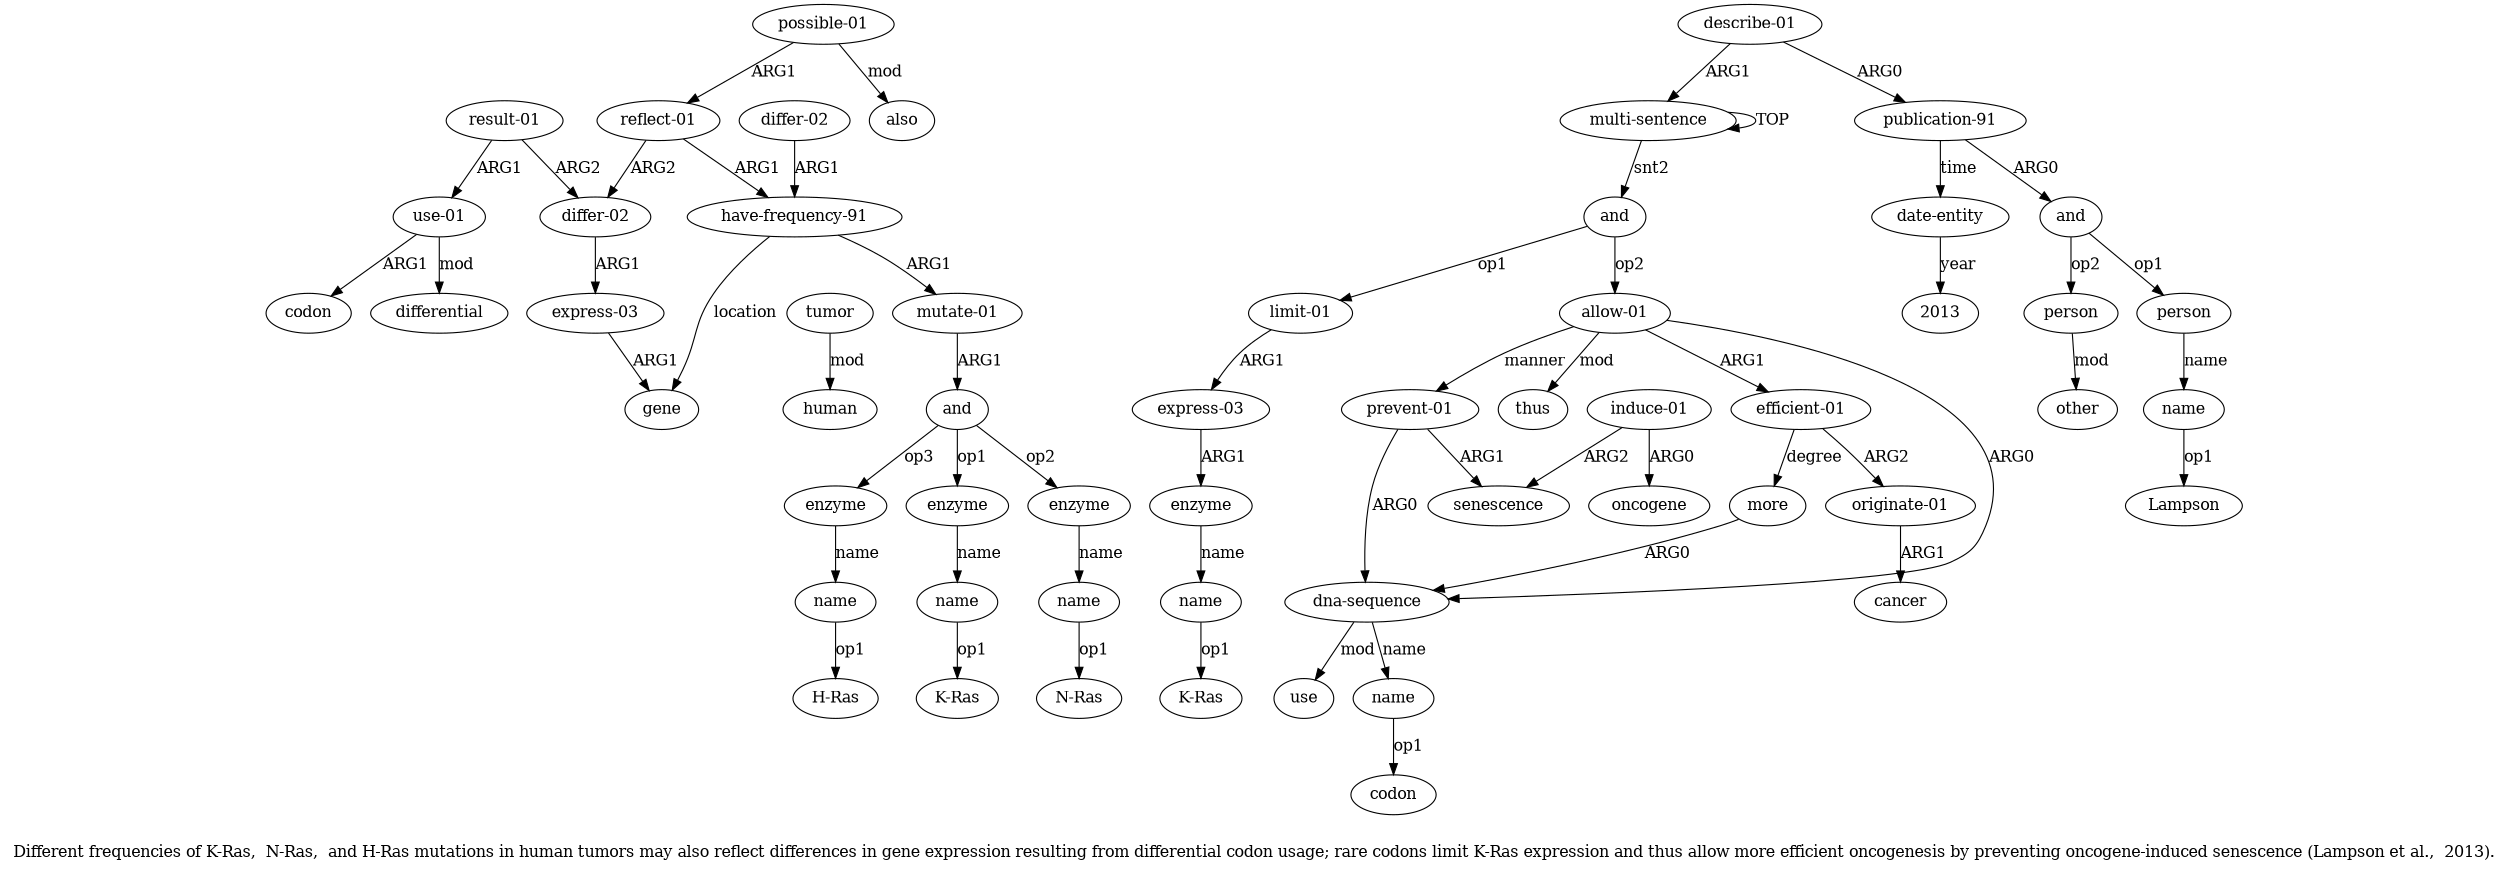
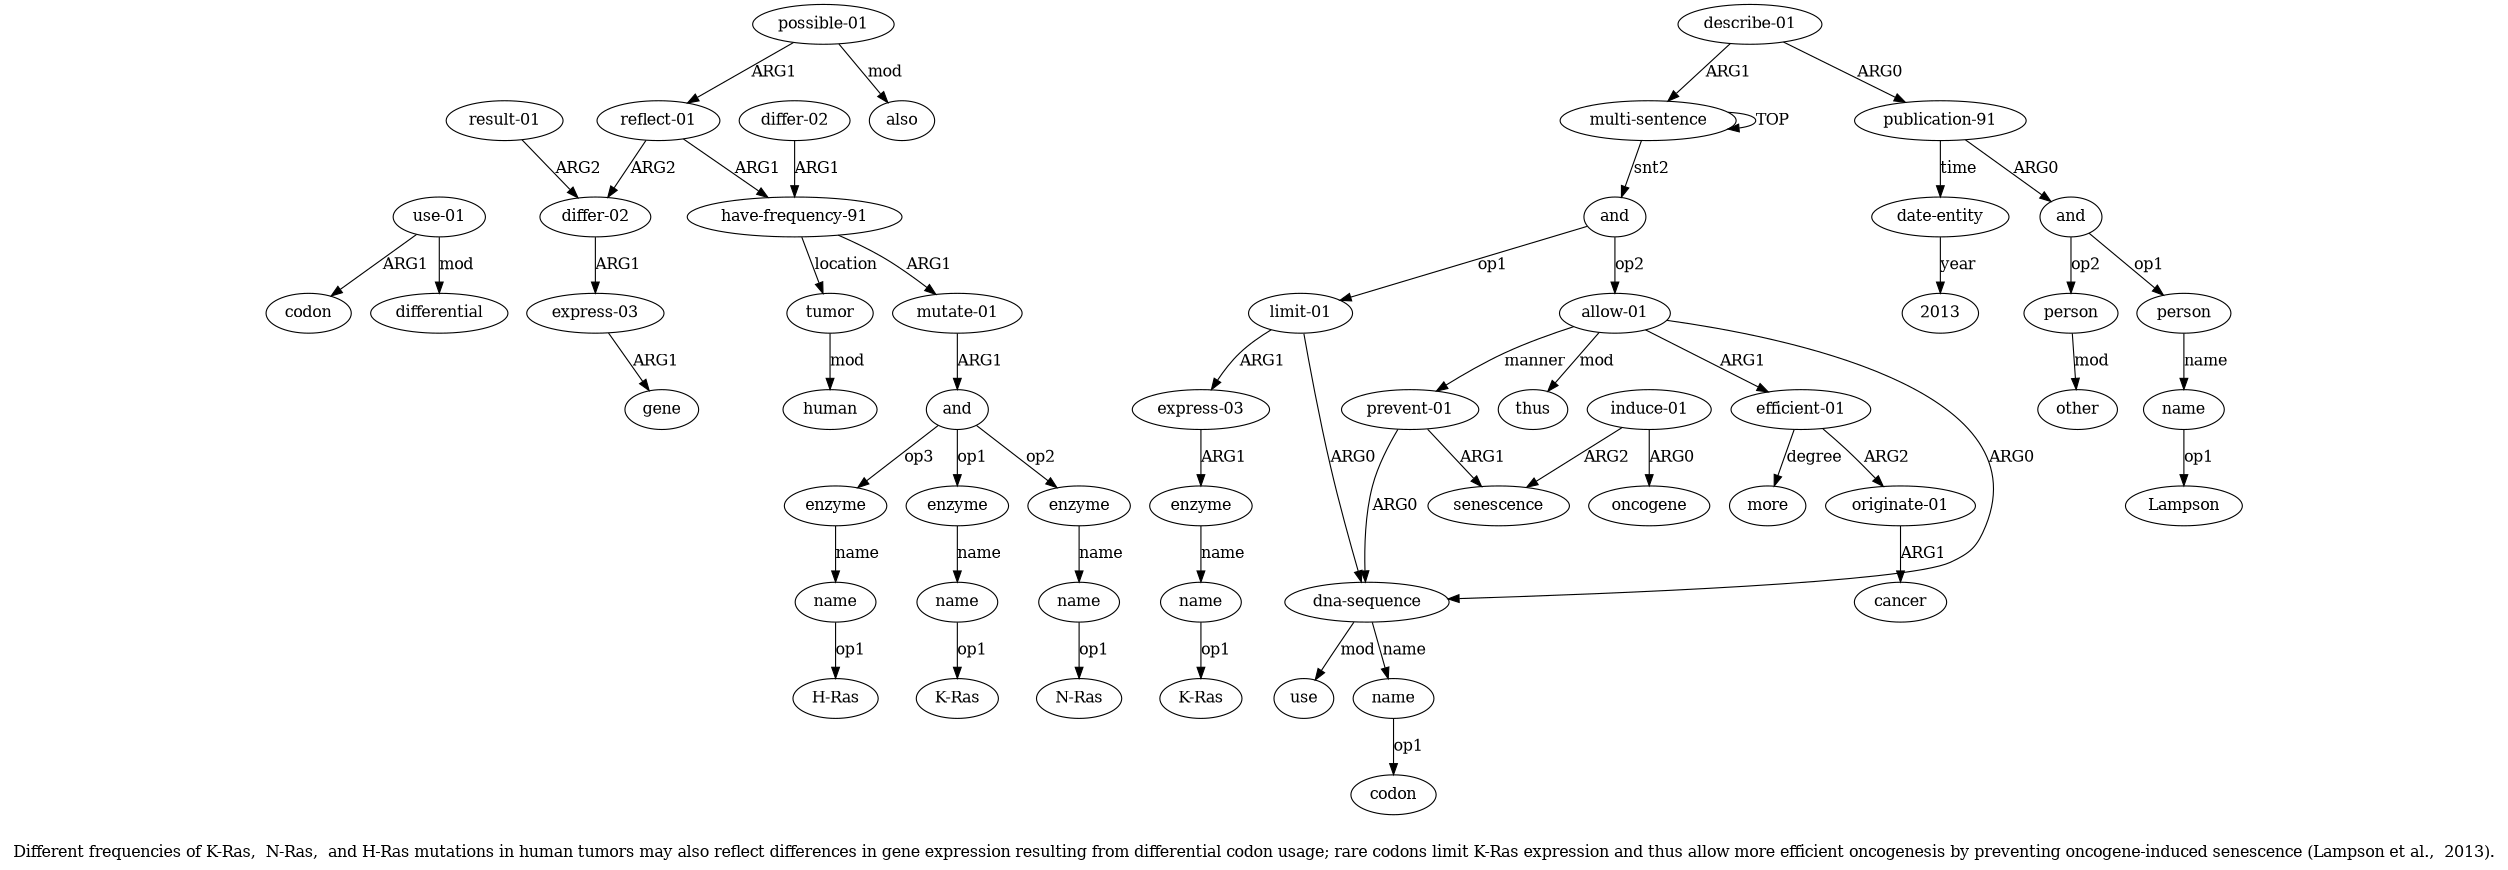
edge "result-01" -> "use-01": removed, label "ARG1"
edge "have-frequency-91" -> "gene": now "have-frequency-91" -> "tumor"
edge "more" -> "dna-sequence": now "limit-01" -> "dna-sequence"
